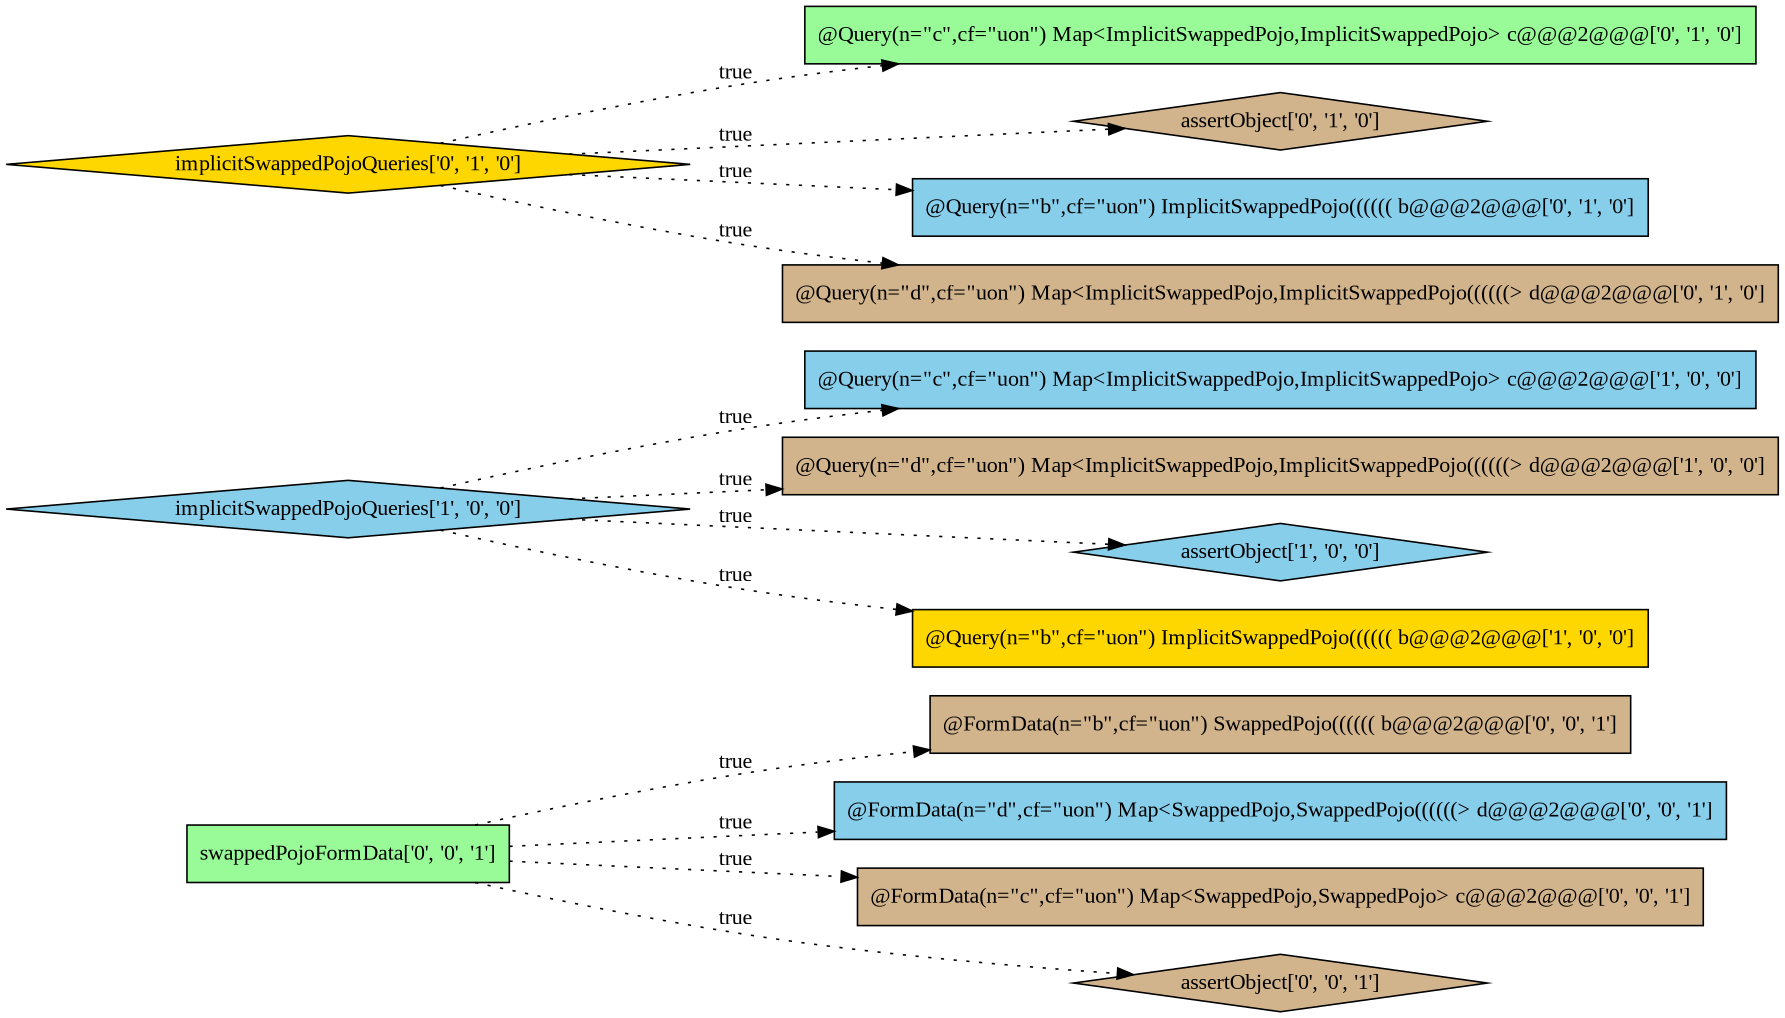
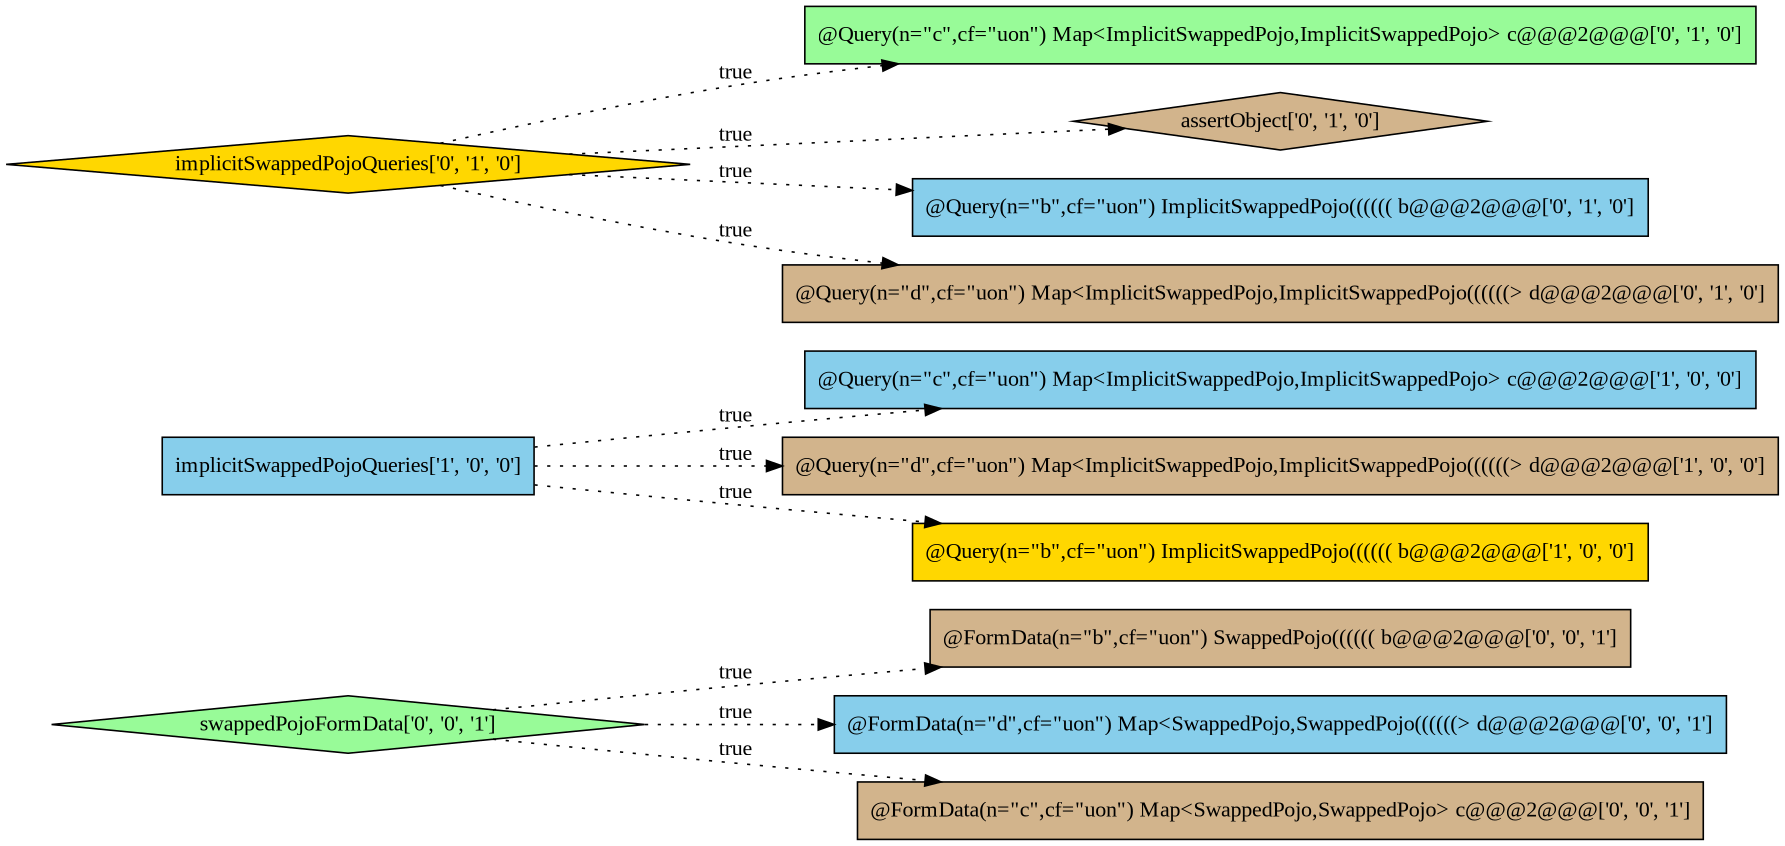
node "implicitSwappedPojoQueries['1', '0', '0']": shape diamond -> box
node "assertObject['1', '0', '0']": removed
node "swappedPojoFormData['0', '0', '1']": shape box -> diamond
node "assertObject['0', '0', '1']": removed
